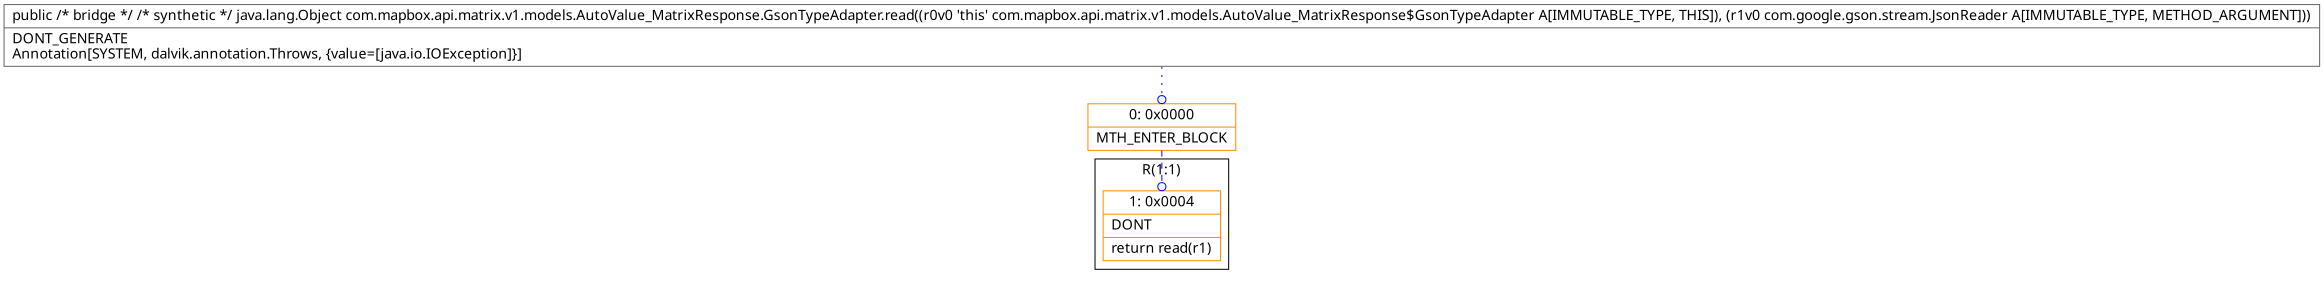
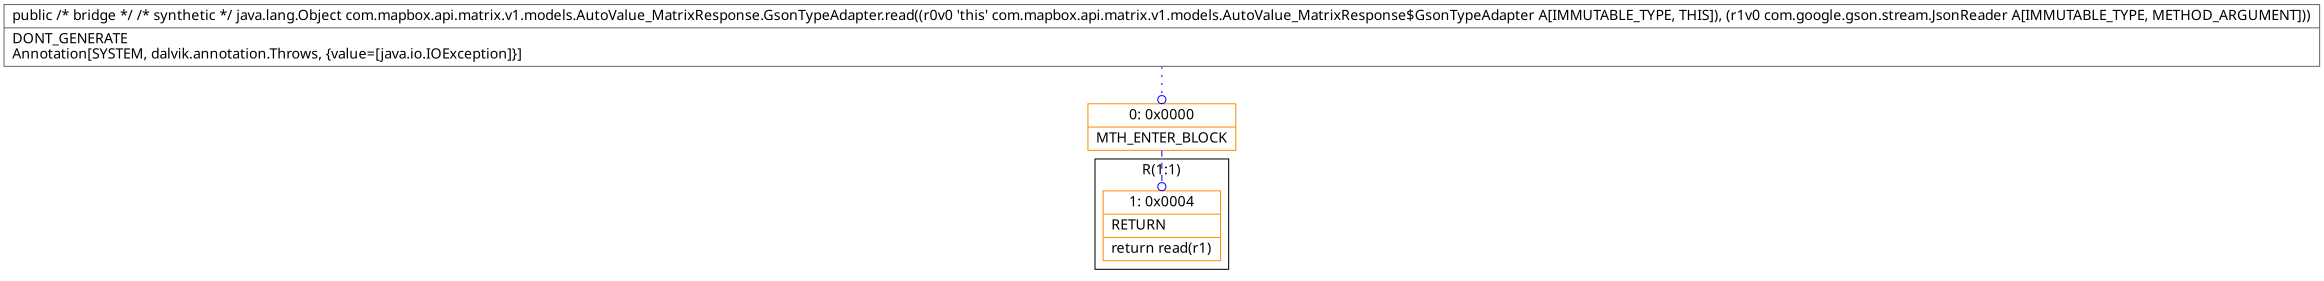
node "1: 0x0004": text "DONT" -> "RETURN"
